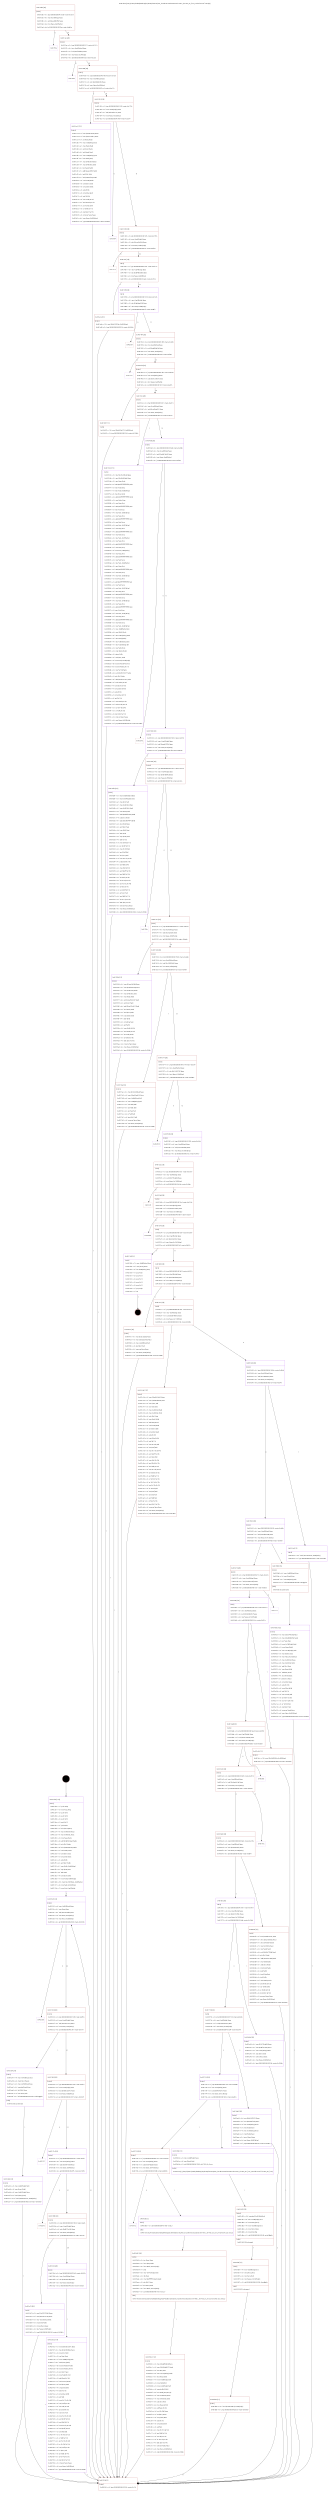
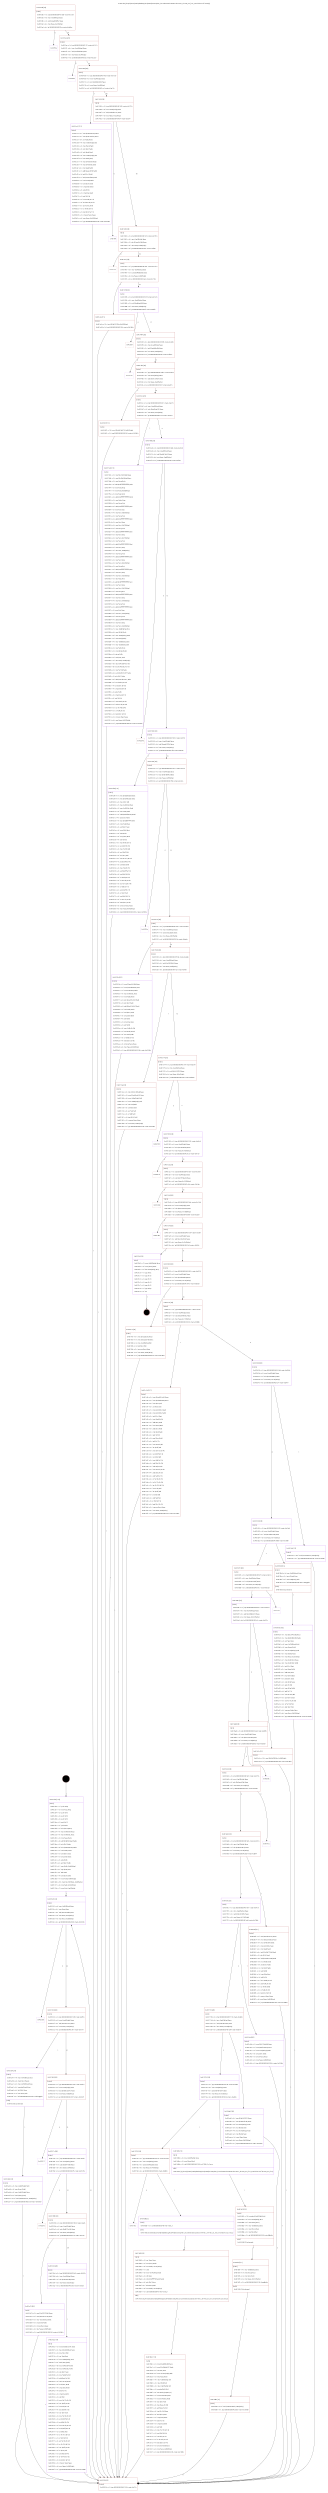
node "0x4021cb": added
